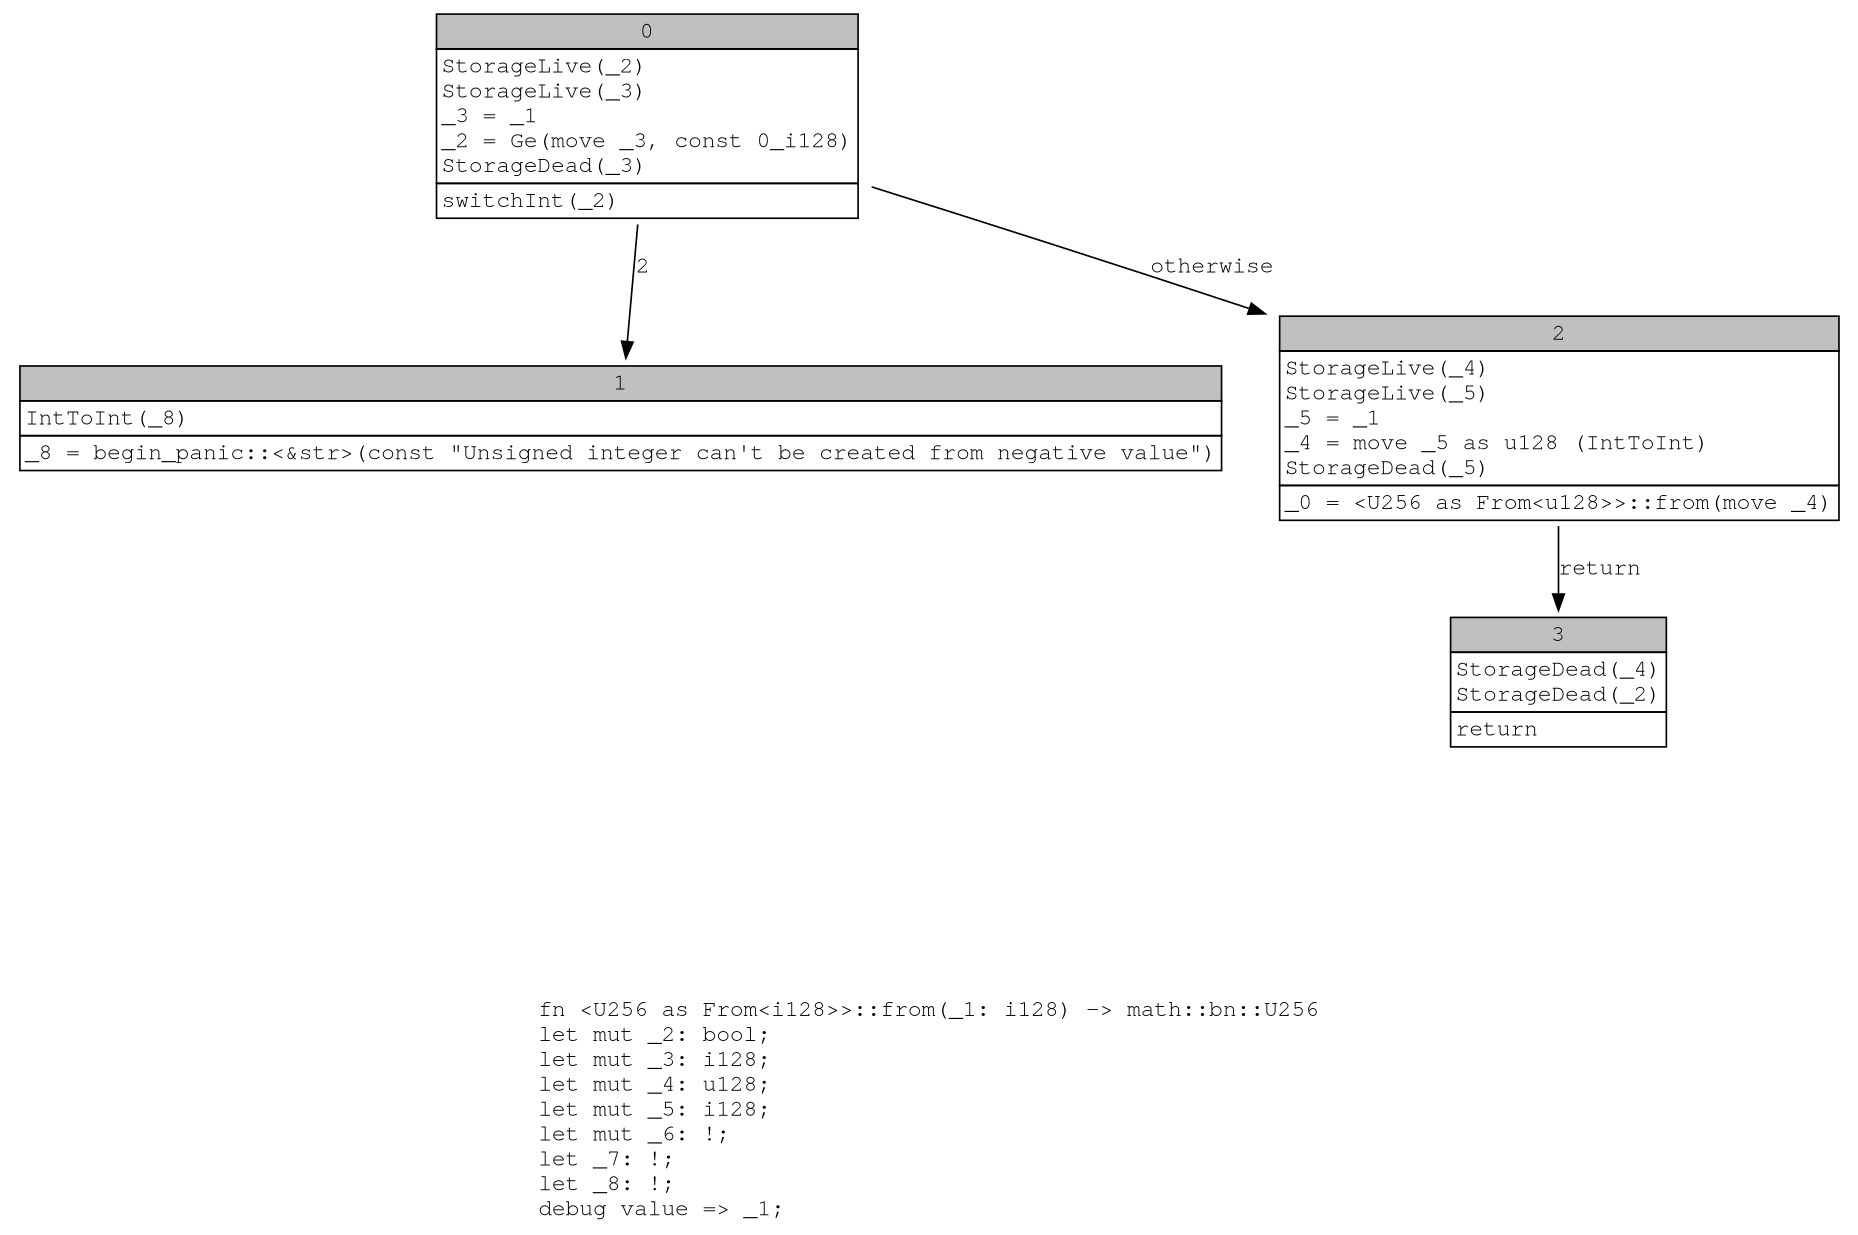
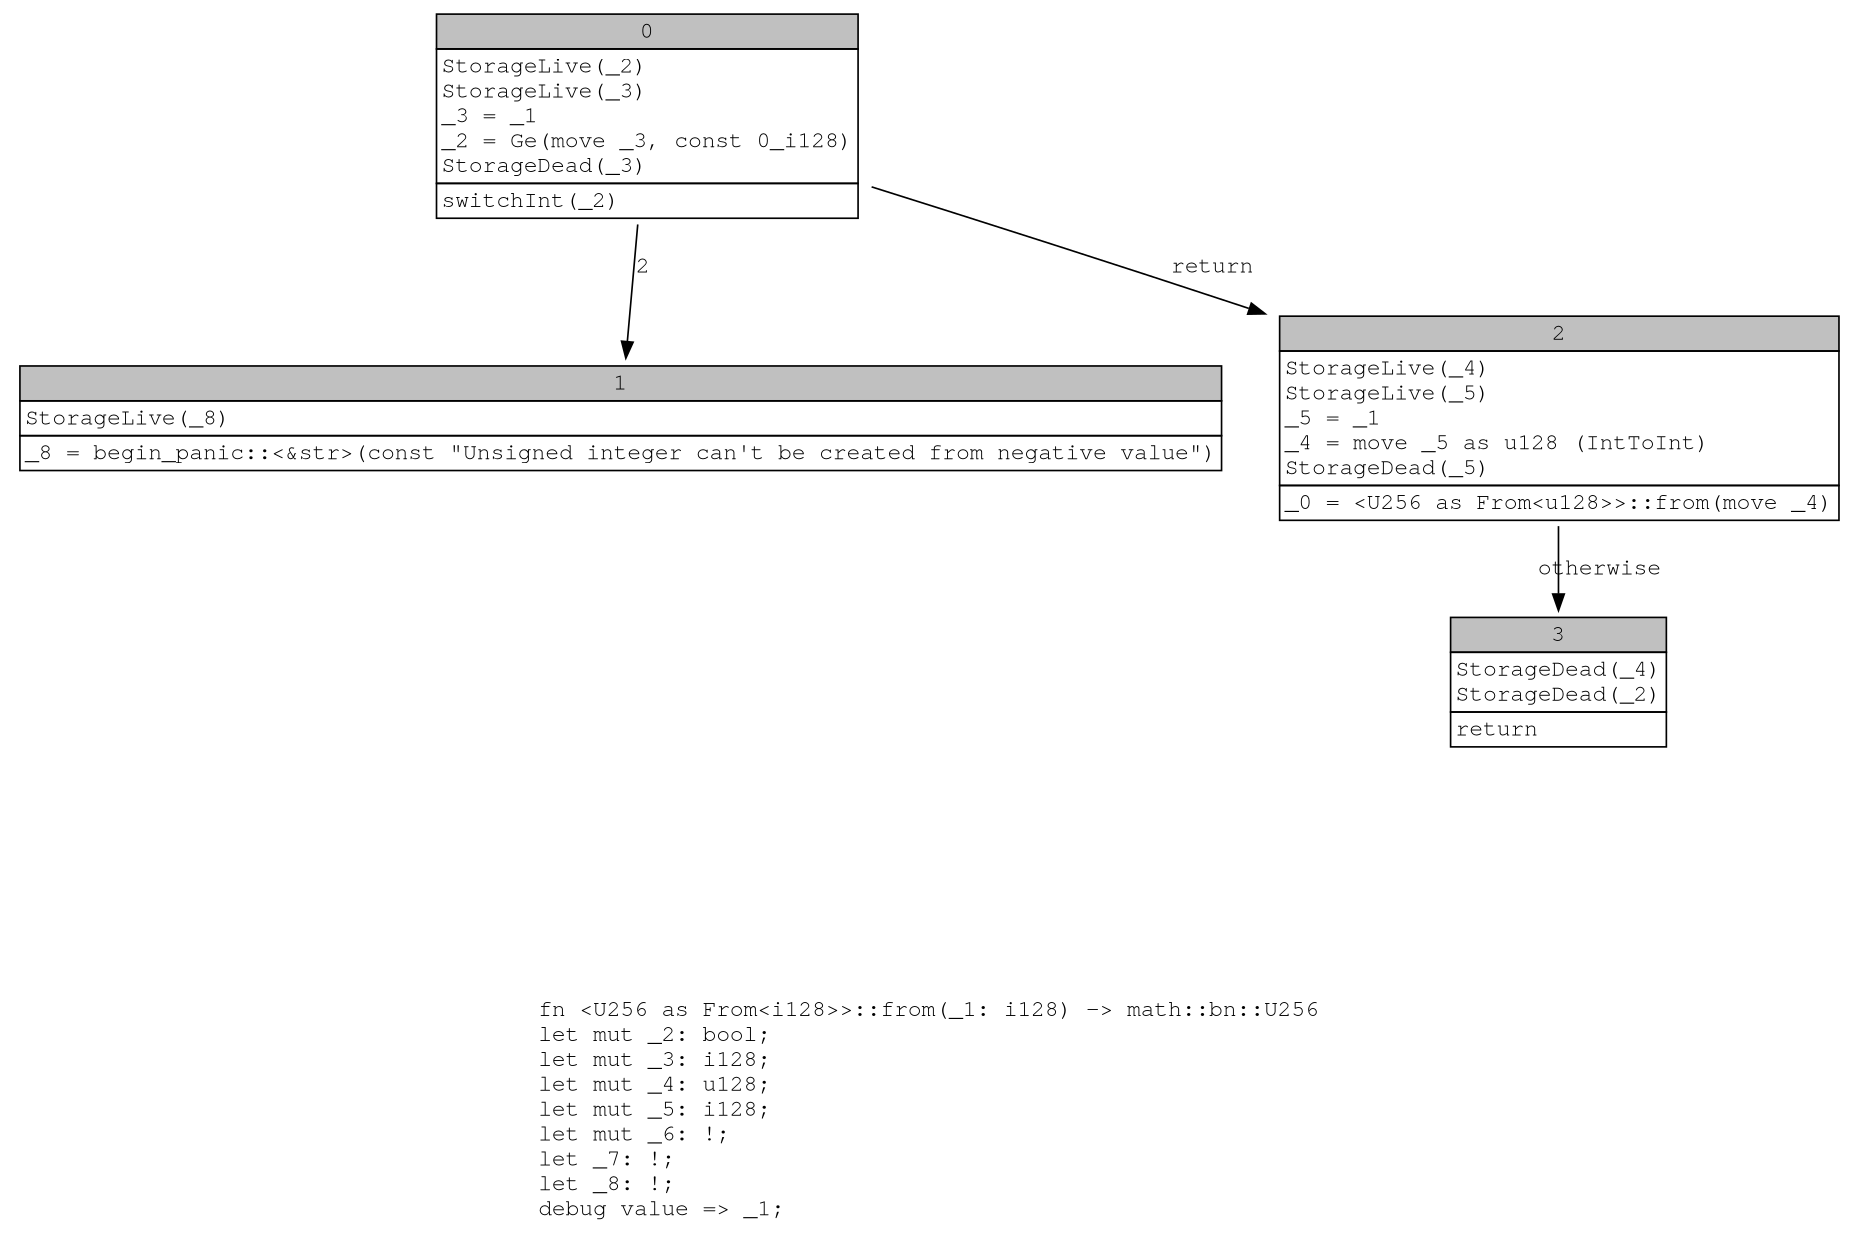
edge "0" -> "2": label "otherwise" -> "return"
node "1": text "IntToInt(_8)" -> "StorageLive(_8)"
edge "2" -> "3": label "return" -> "otherwise"
